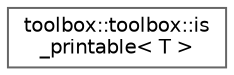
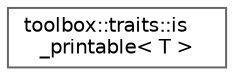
node "toolbox::toolbox::is _printable< T >": label "toolbox::toolbox::is _printable< T >" -> "toolbox::traits::is _printable< T >"
